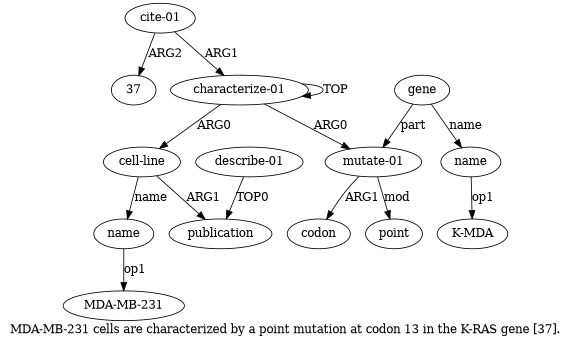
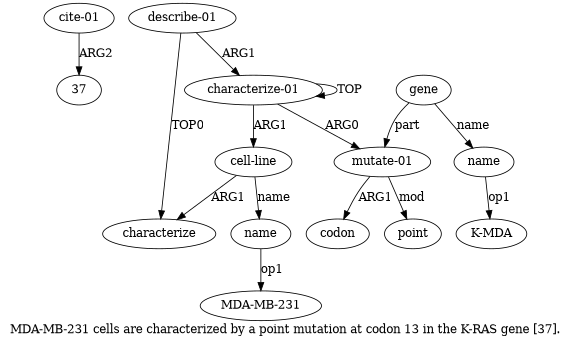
edge "cite-01" -> "characterize-01": now "describe-01" -> "characterize-01"
edge "characterize-01" -> "cell-line": label "ARG0" -> "ARG1"
node "publication": label "publication" -> "characterize"
